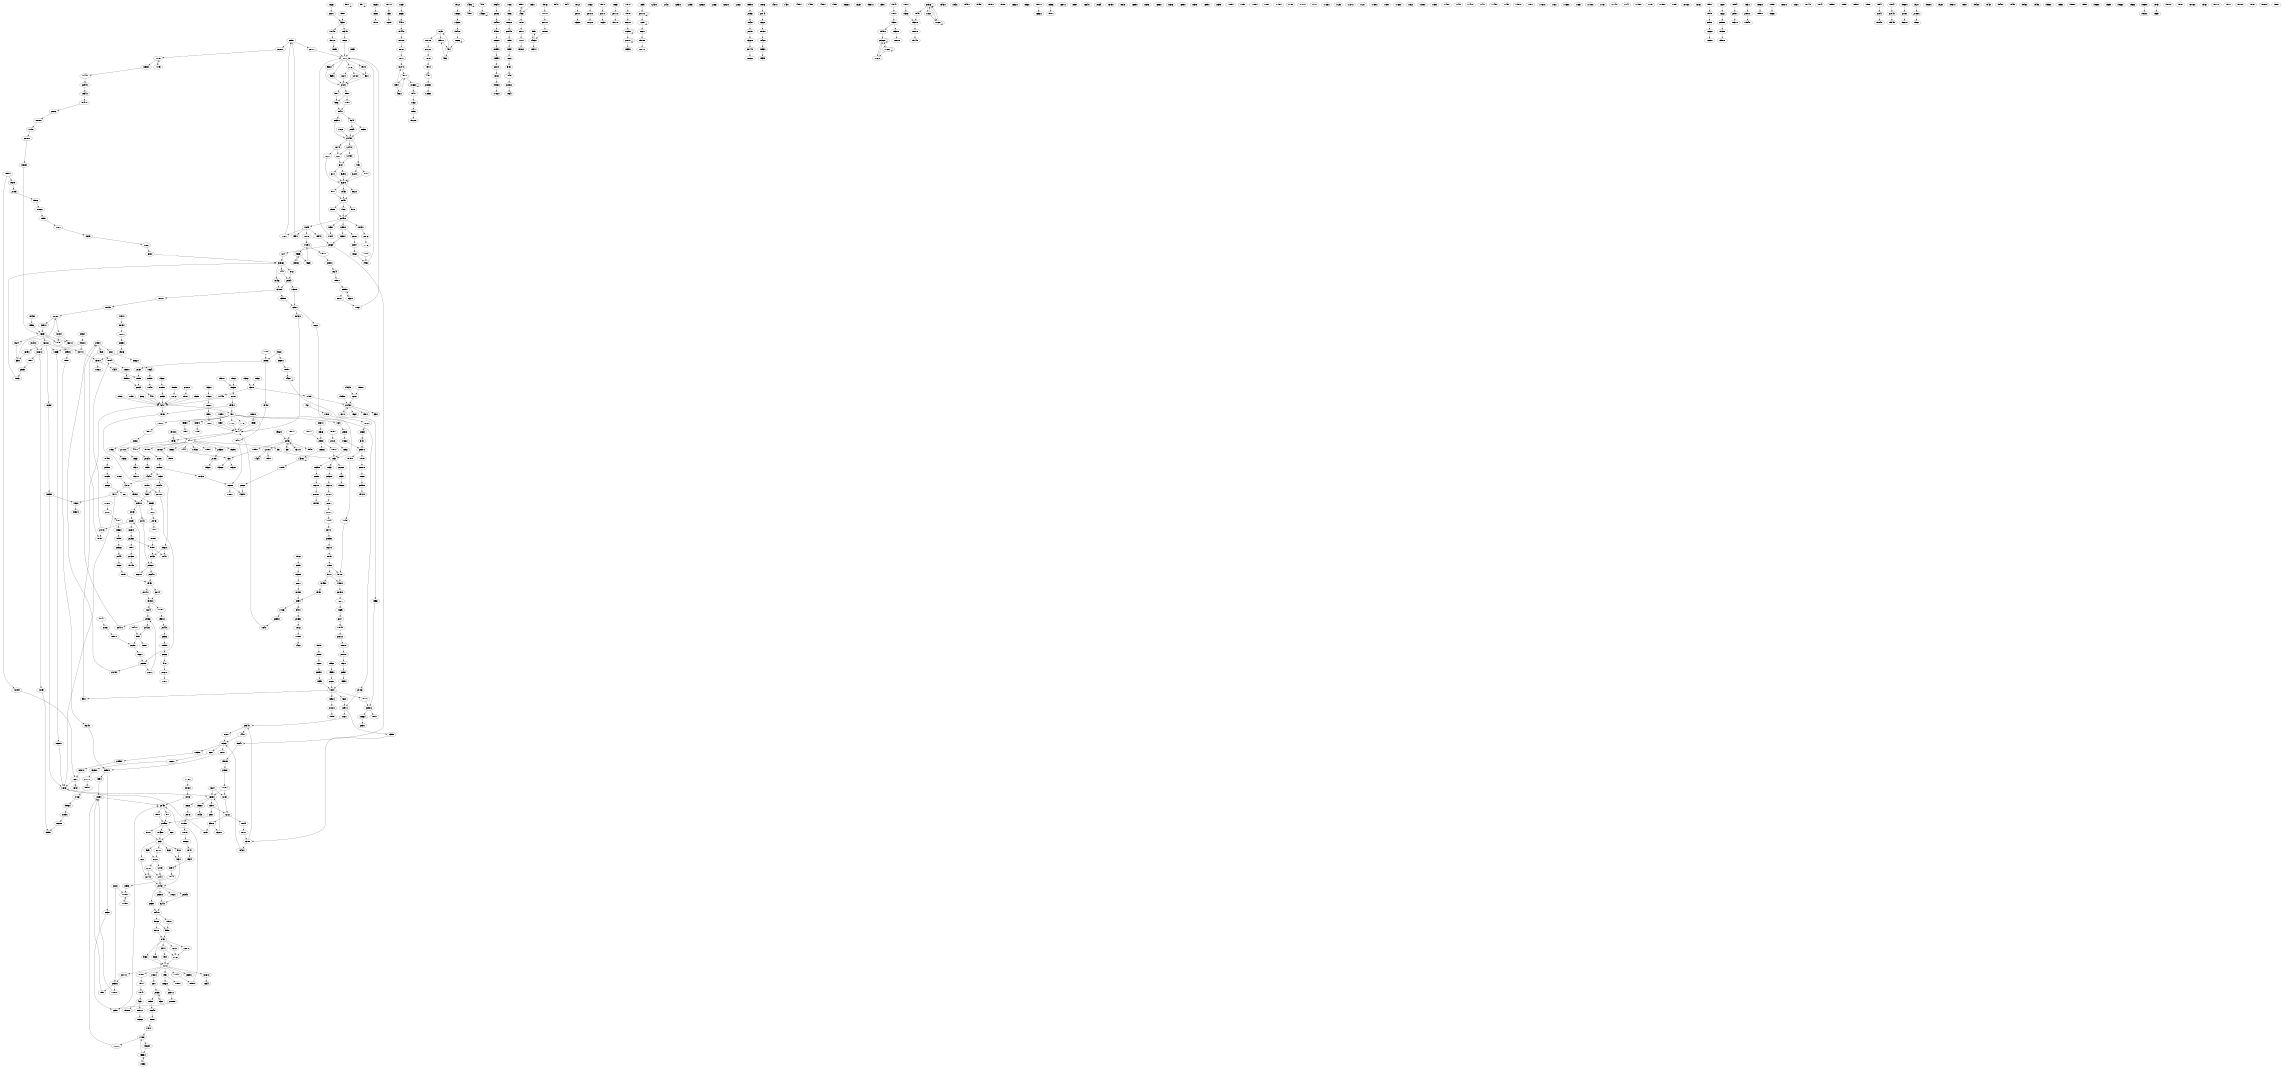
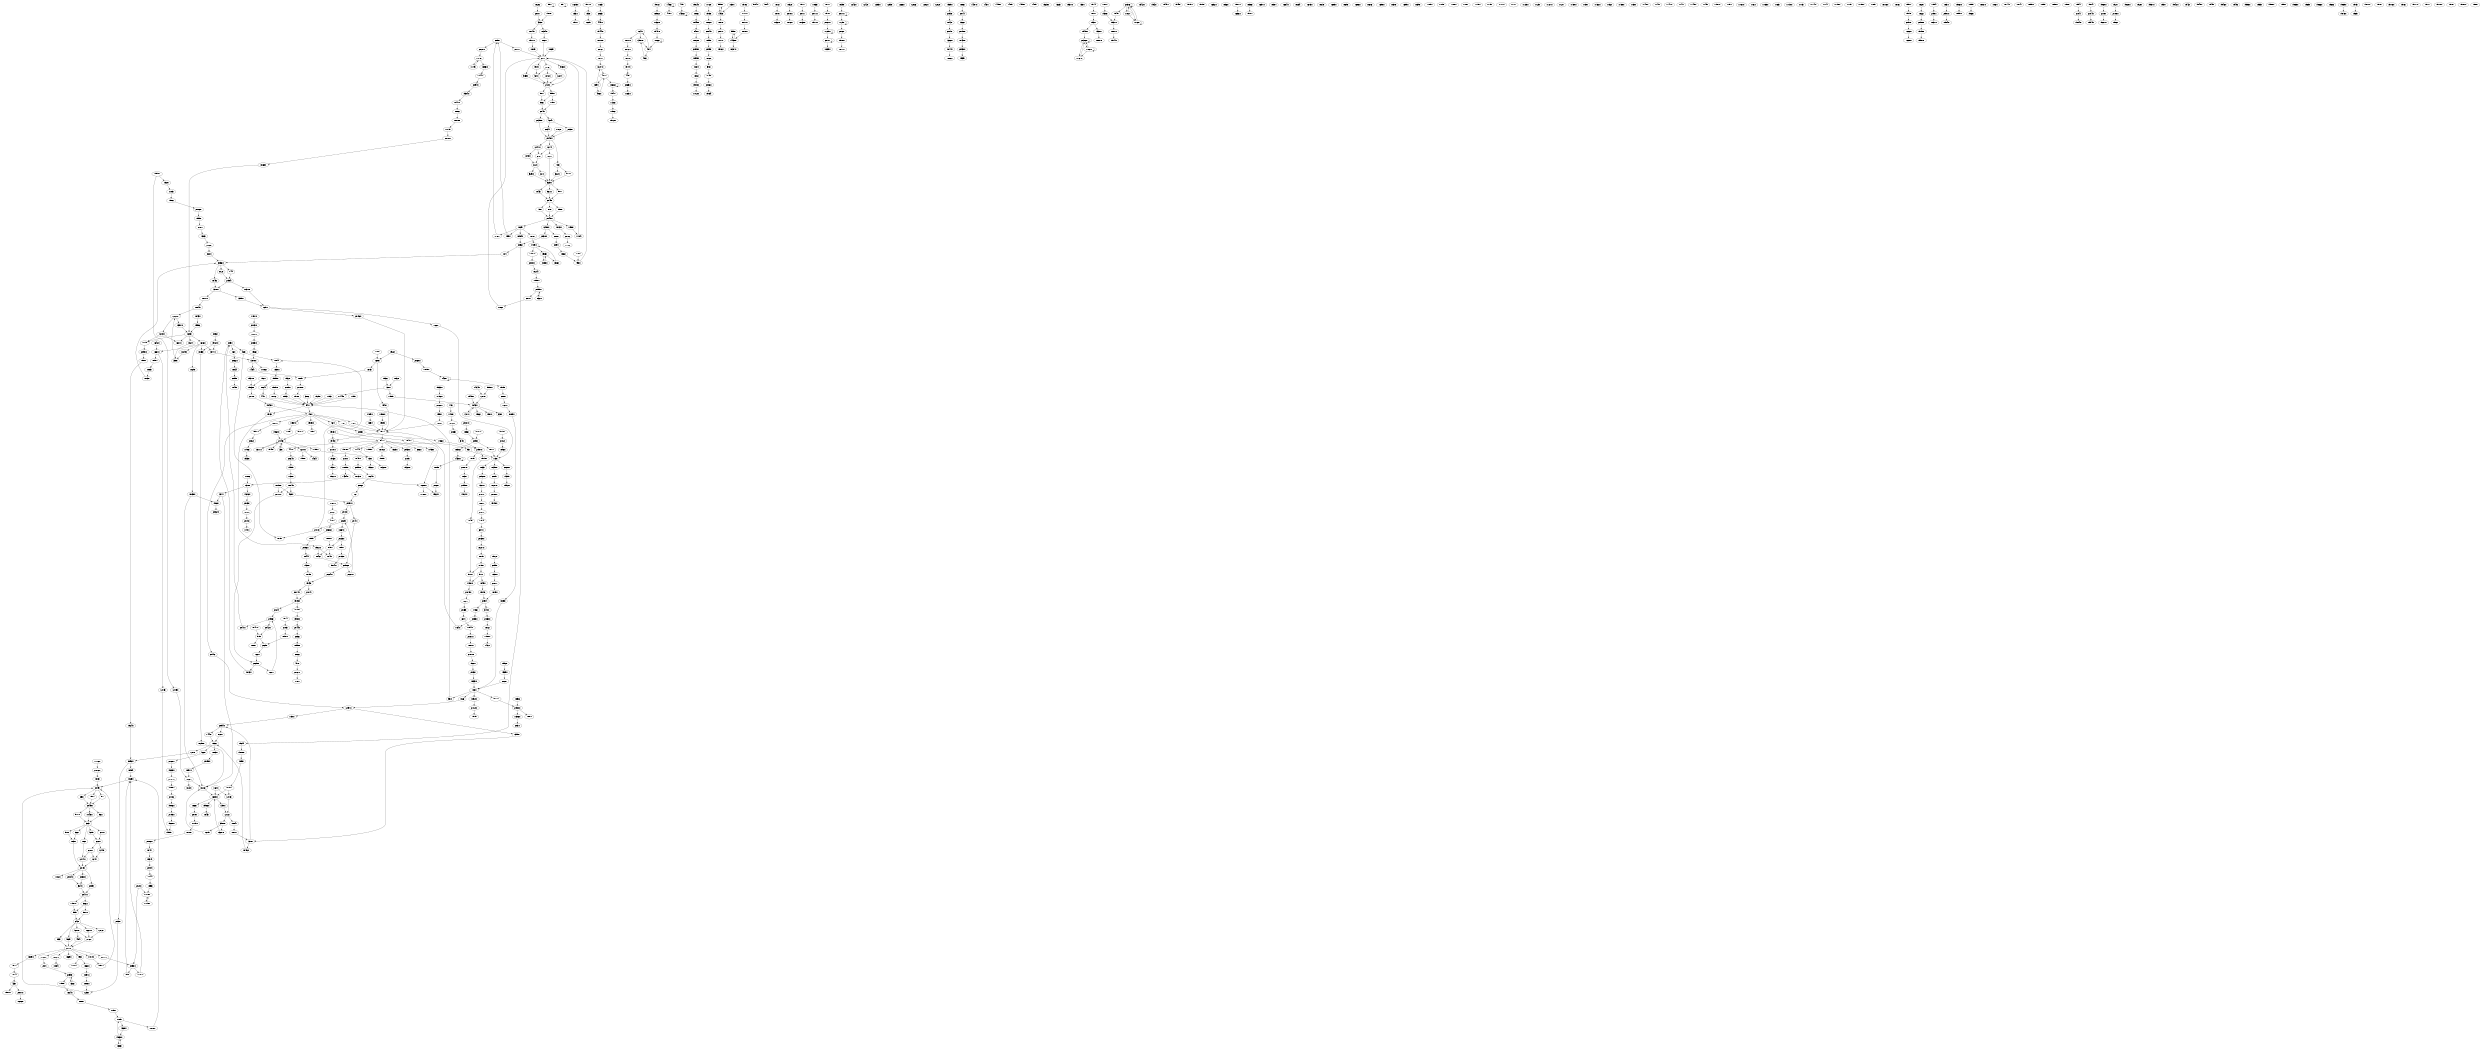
edge "1885-" -> "2064-": now "1885-" -> "2100+"
edge "1438-" -> "1856-": now "1438-" -> "1915-"
edge "1391-" -> "250-": now "2049-" -> "250-"
